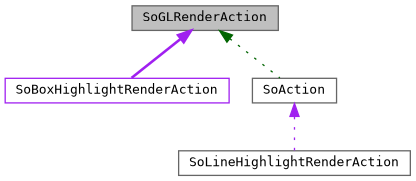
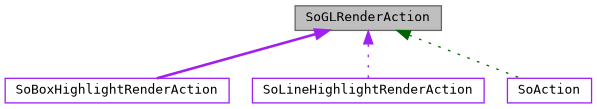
node "SoAction": color gray40 -> purple
edge "SoLineHighlightRenderAction" -> "SoAction": now "SoLineHighlightRenderAction" -> "SoGLRenderAction"
node "SoLineHighlightRenderAction": color gray40 -> purple
